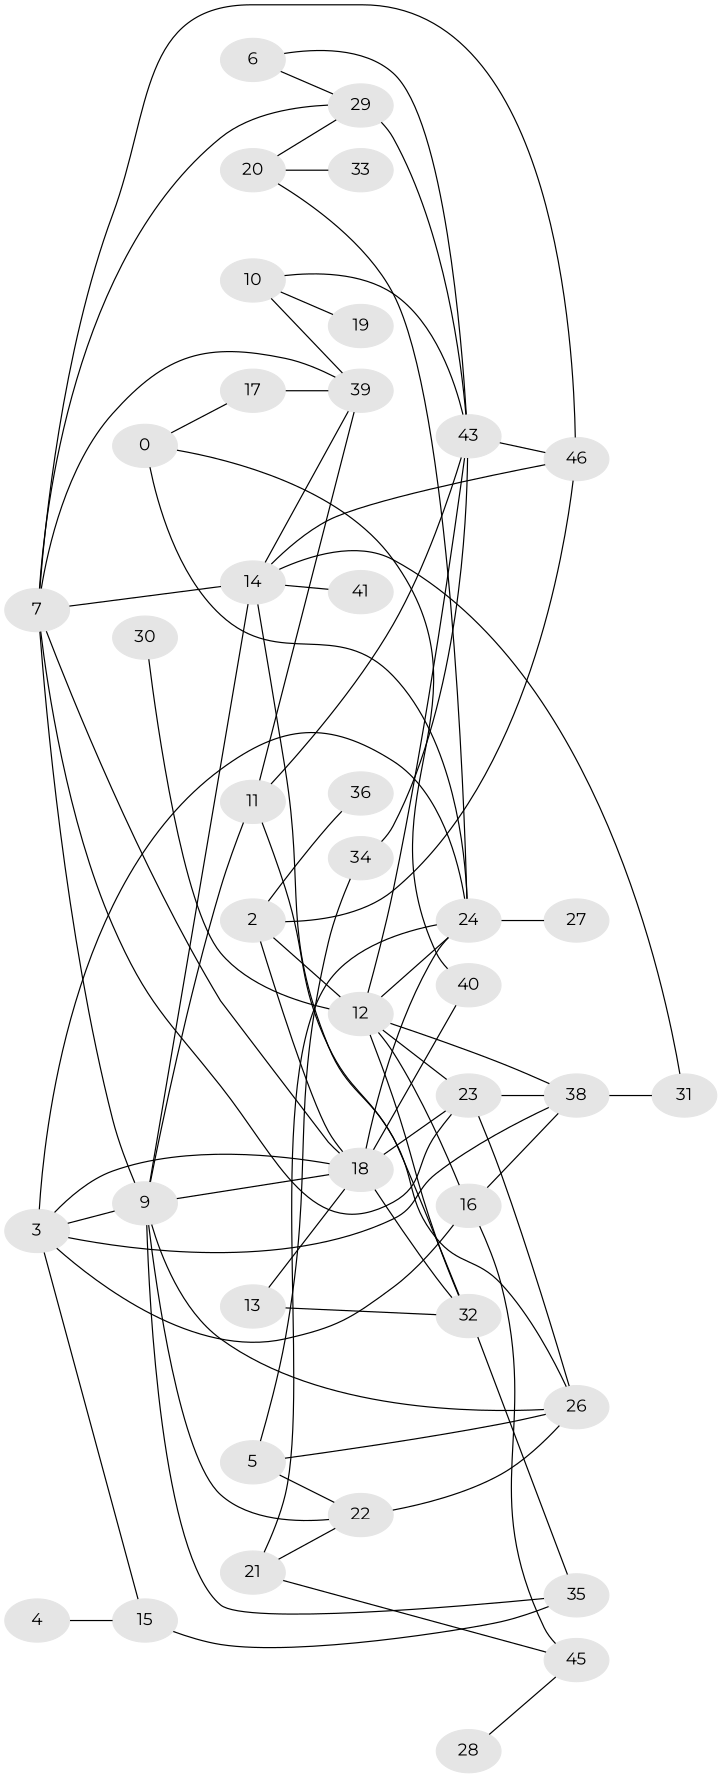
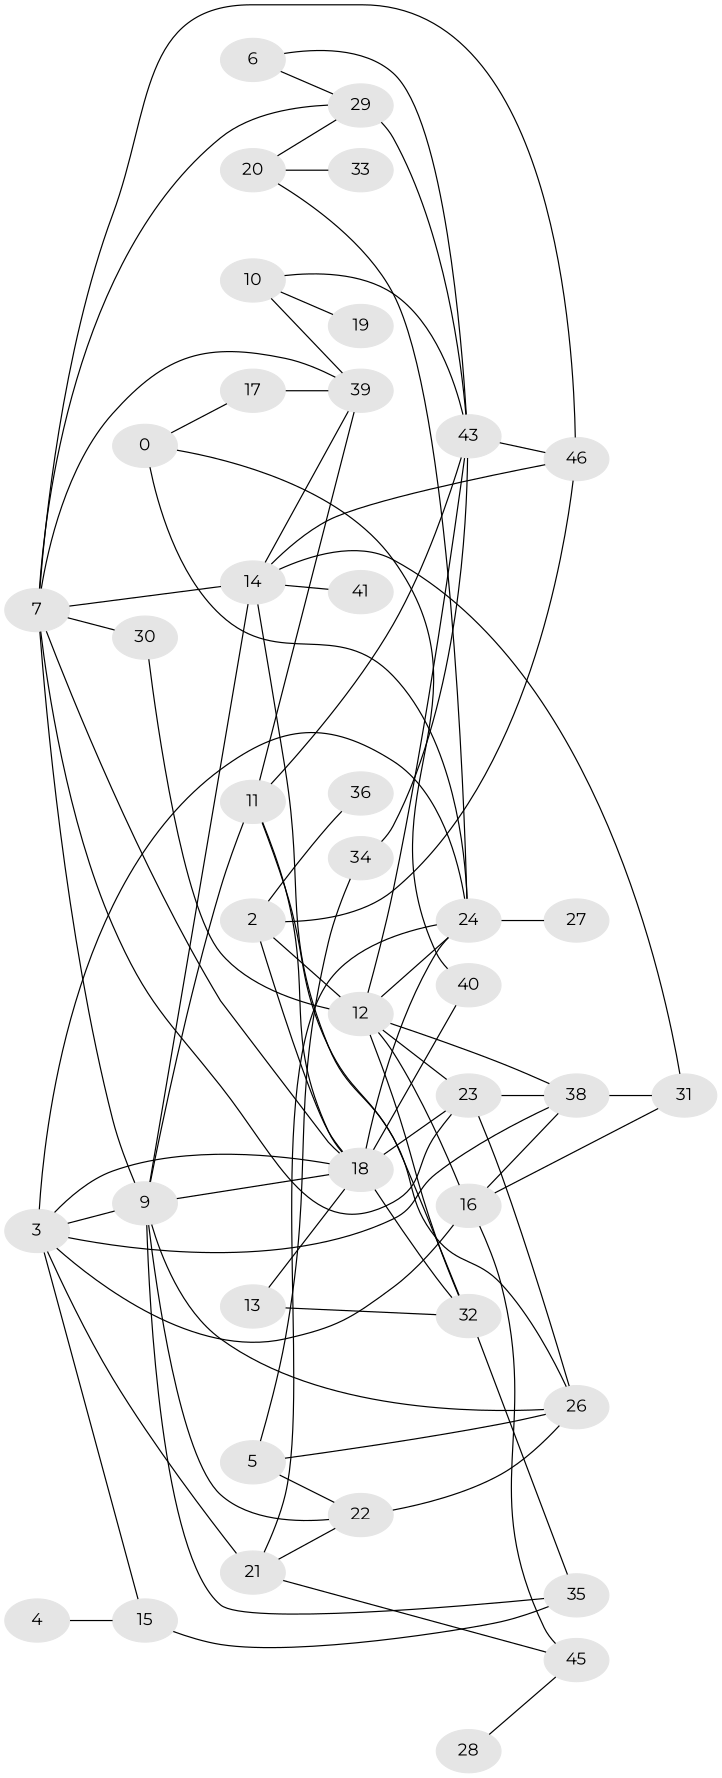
edge "7" -- "30": added
edge "11" -- "18": added
edge "31" -- "16": added
edge "3" -- "21": added
